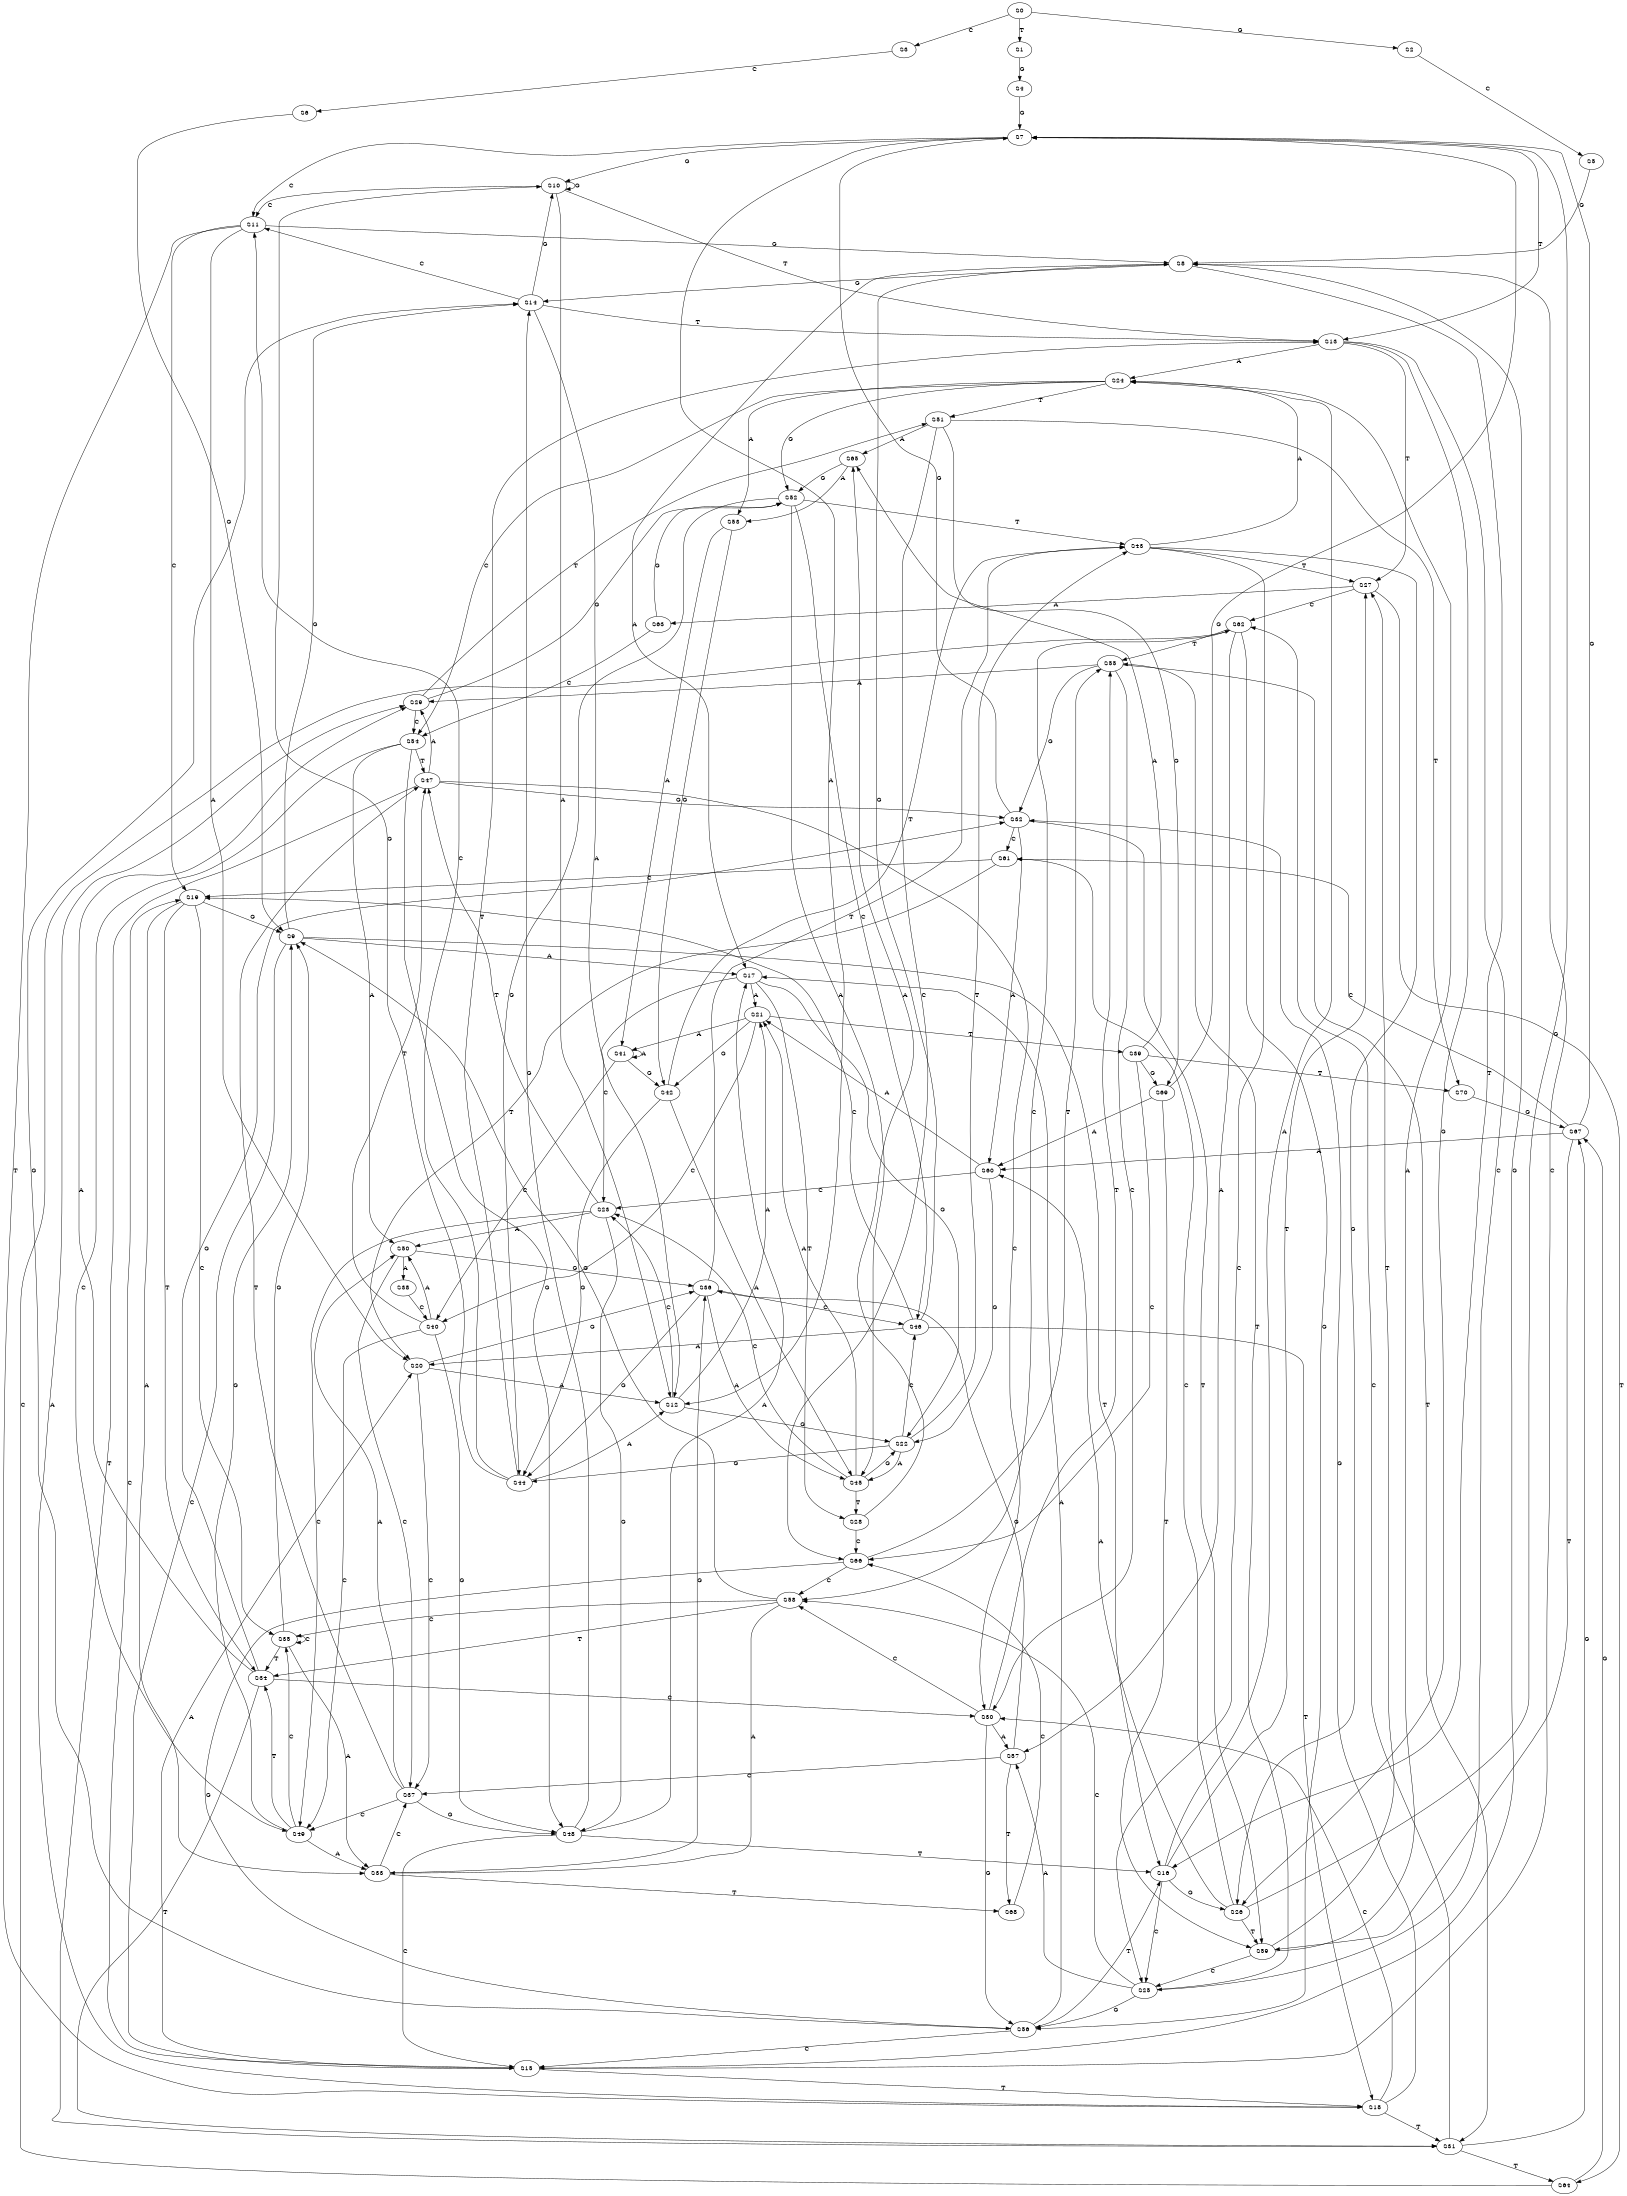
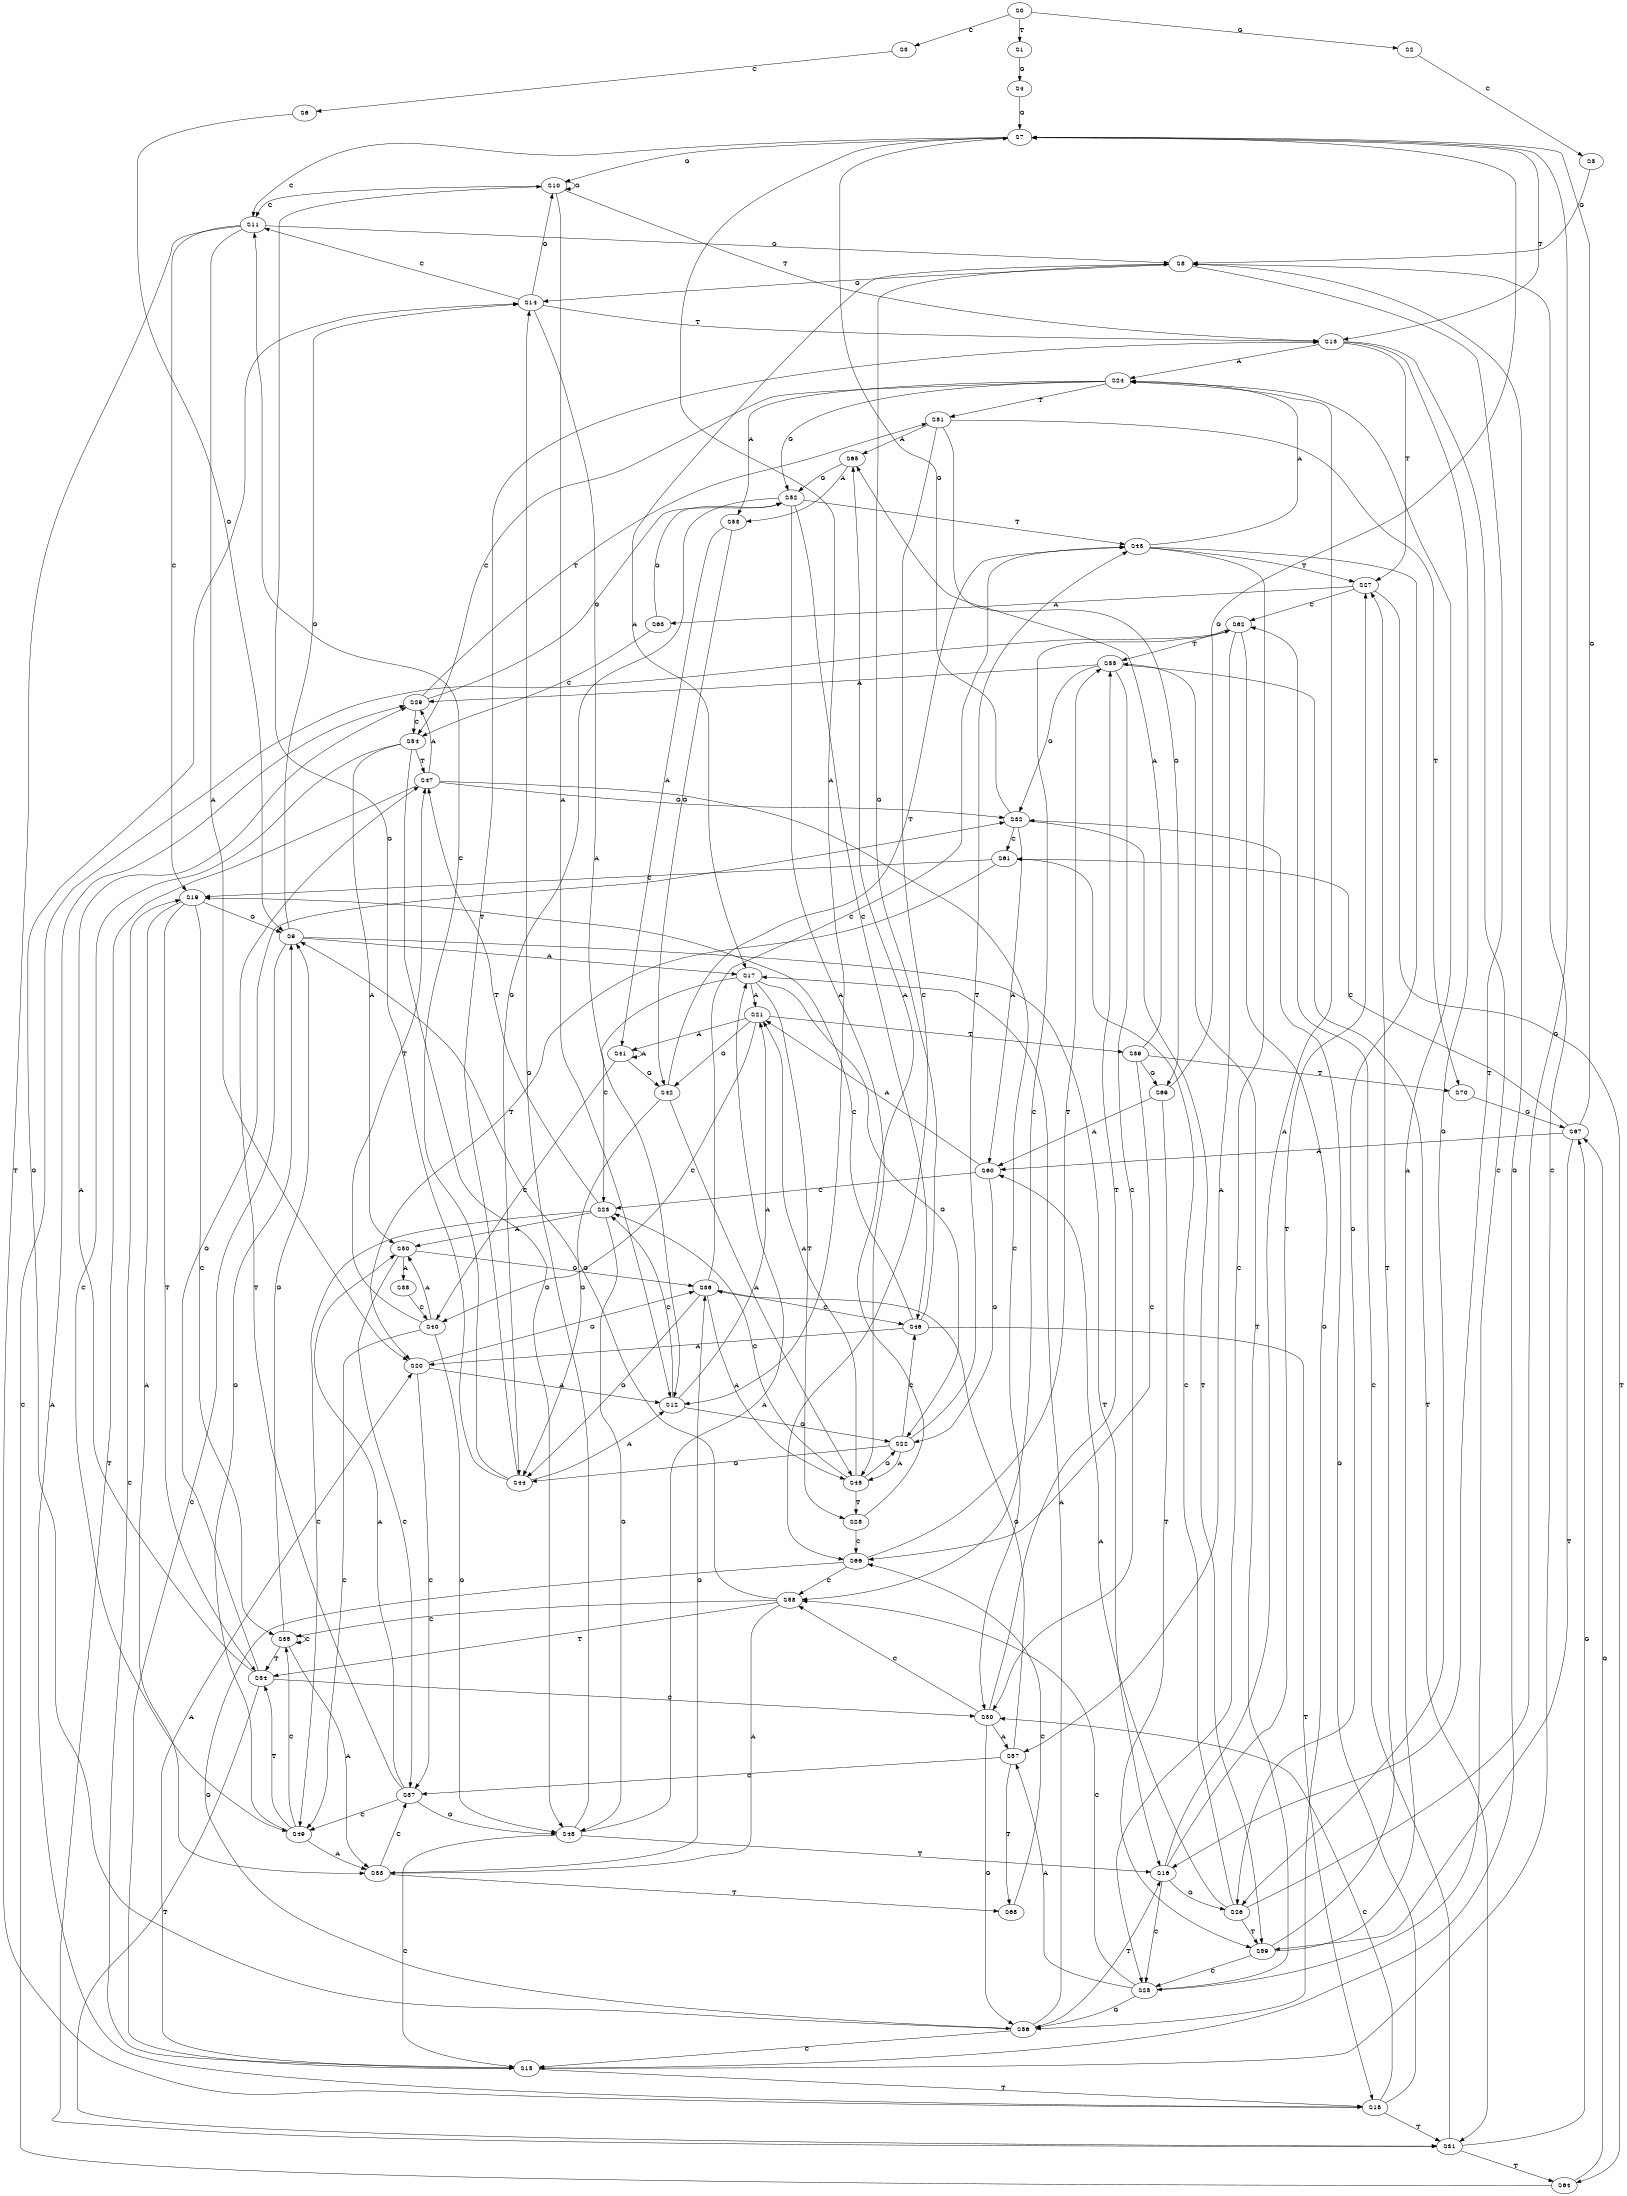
edge "S36" -> "S43": label "T" -> "C"
